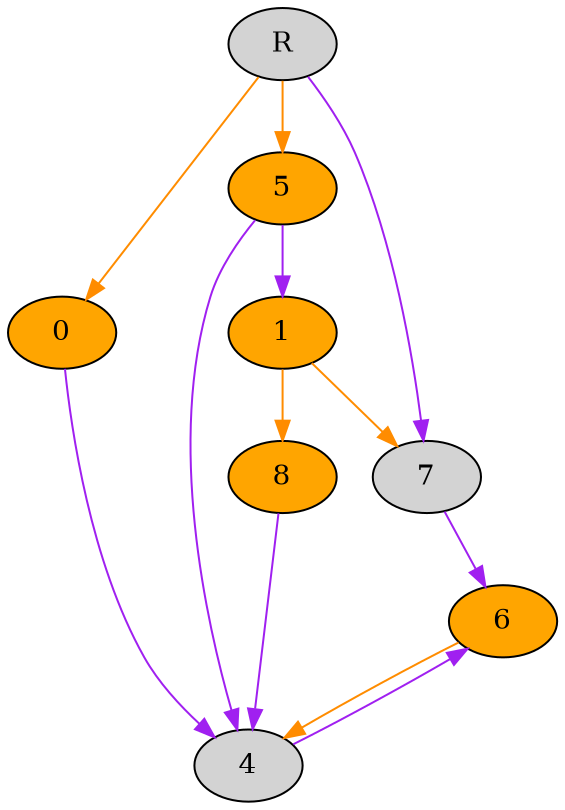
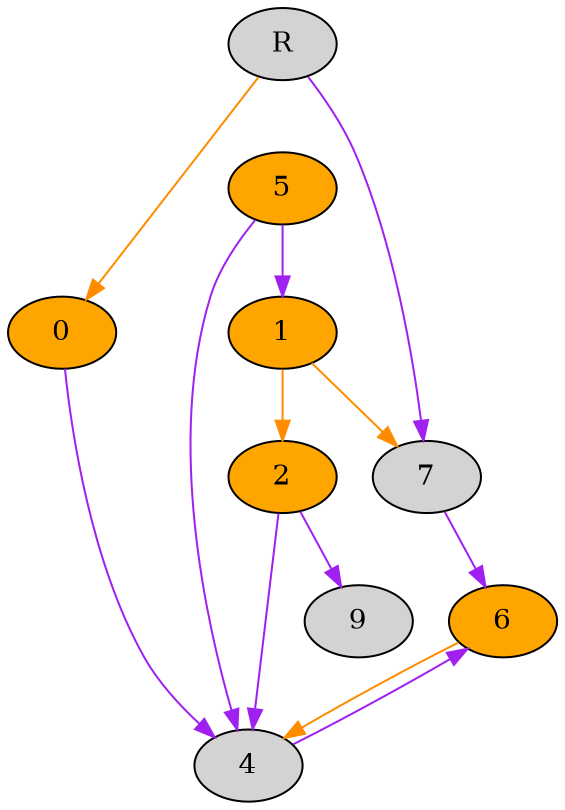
edge "R" -> "5": removed
node "8": label "8" -> "2"
node "9": added
